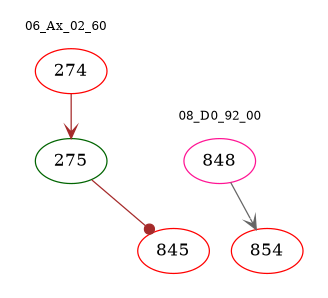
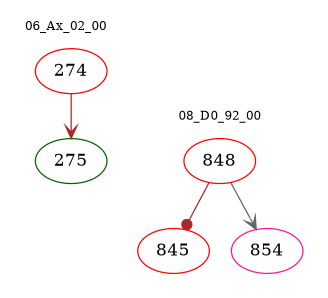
cluster "06_Ax_02_60": label "06_Ax_02_60" -> "06_Ax_02_00"
node "848": color deeppink -> red
edge "275" -> "845": now "848" -> "845"
node "854": color red -> deeppink
